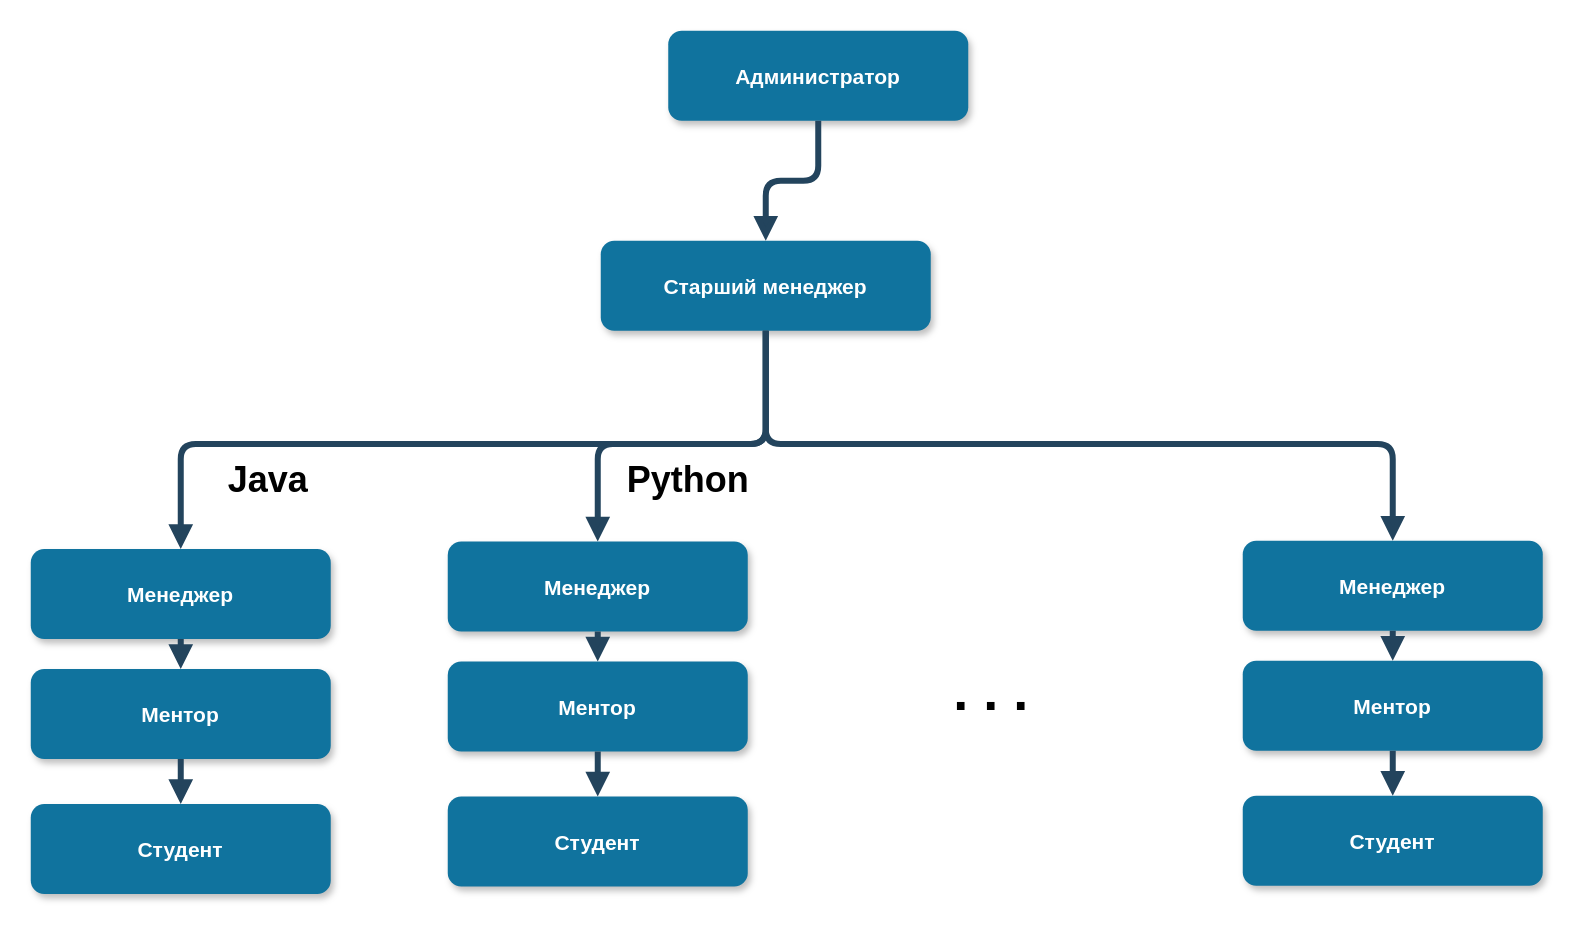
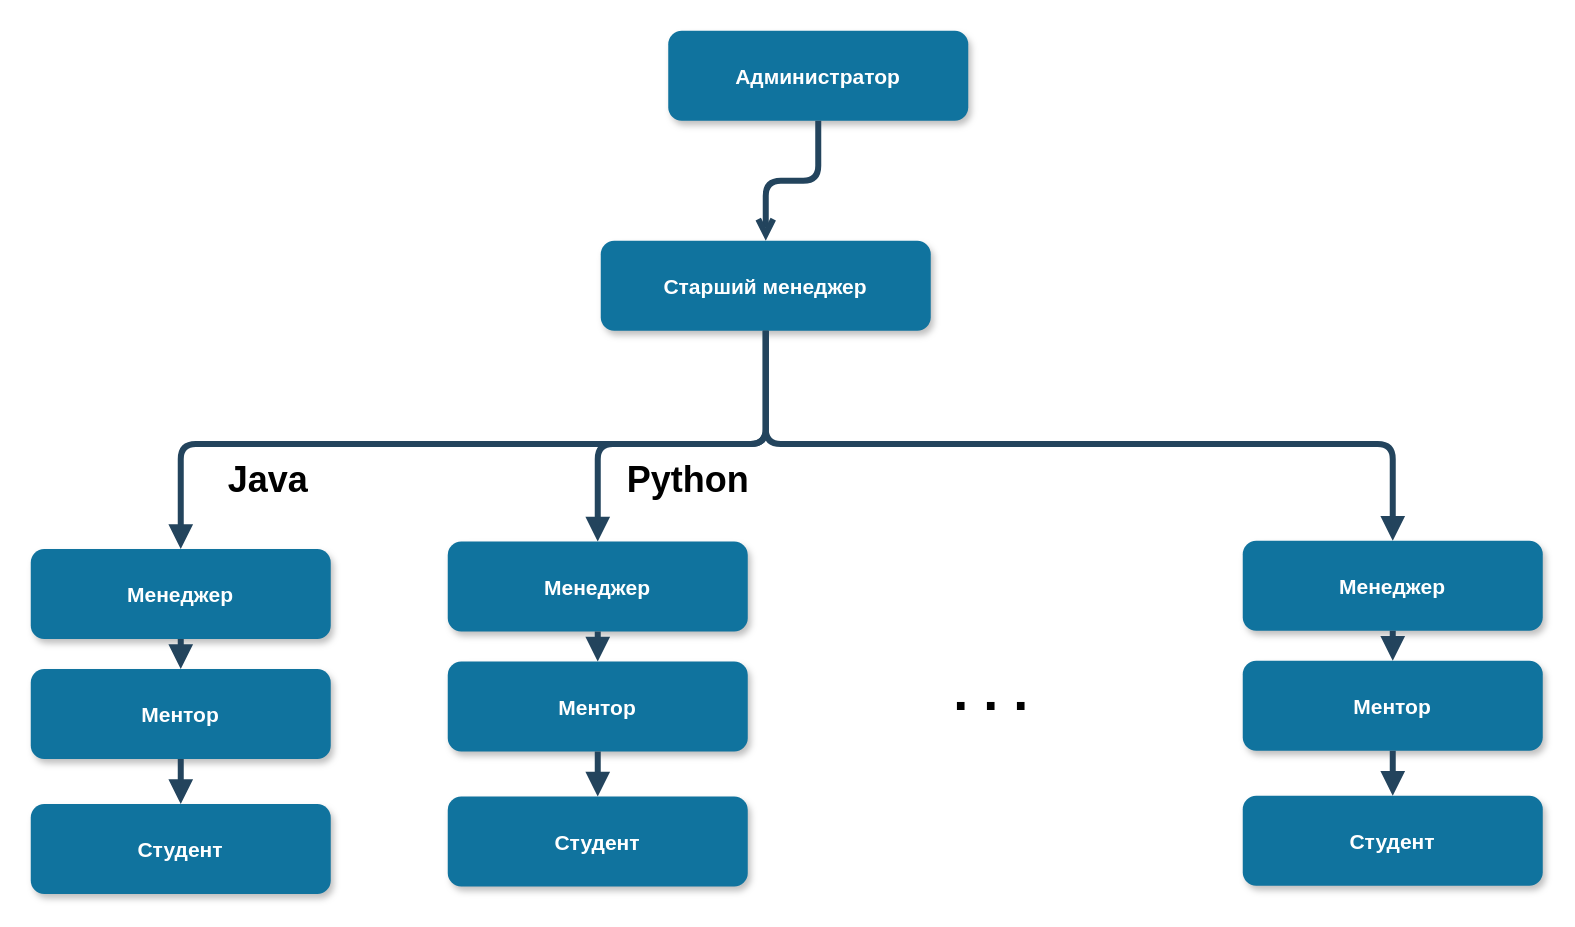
edge "Администратор" -> "Старший менеджер": arrowhead block -> open
